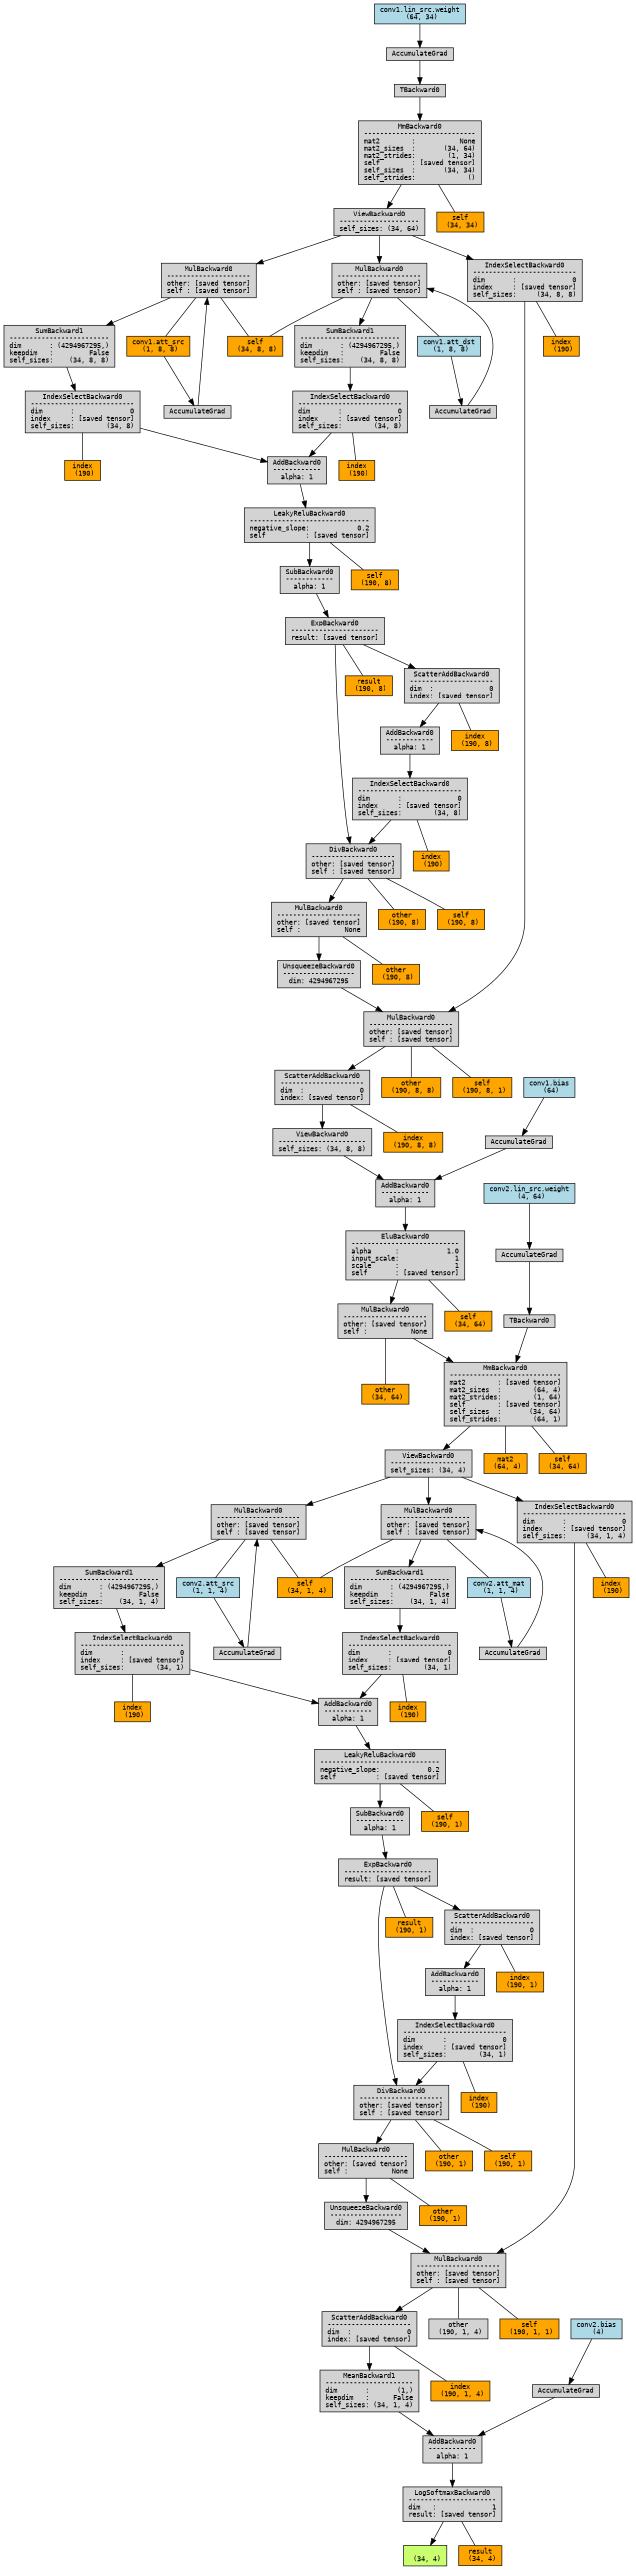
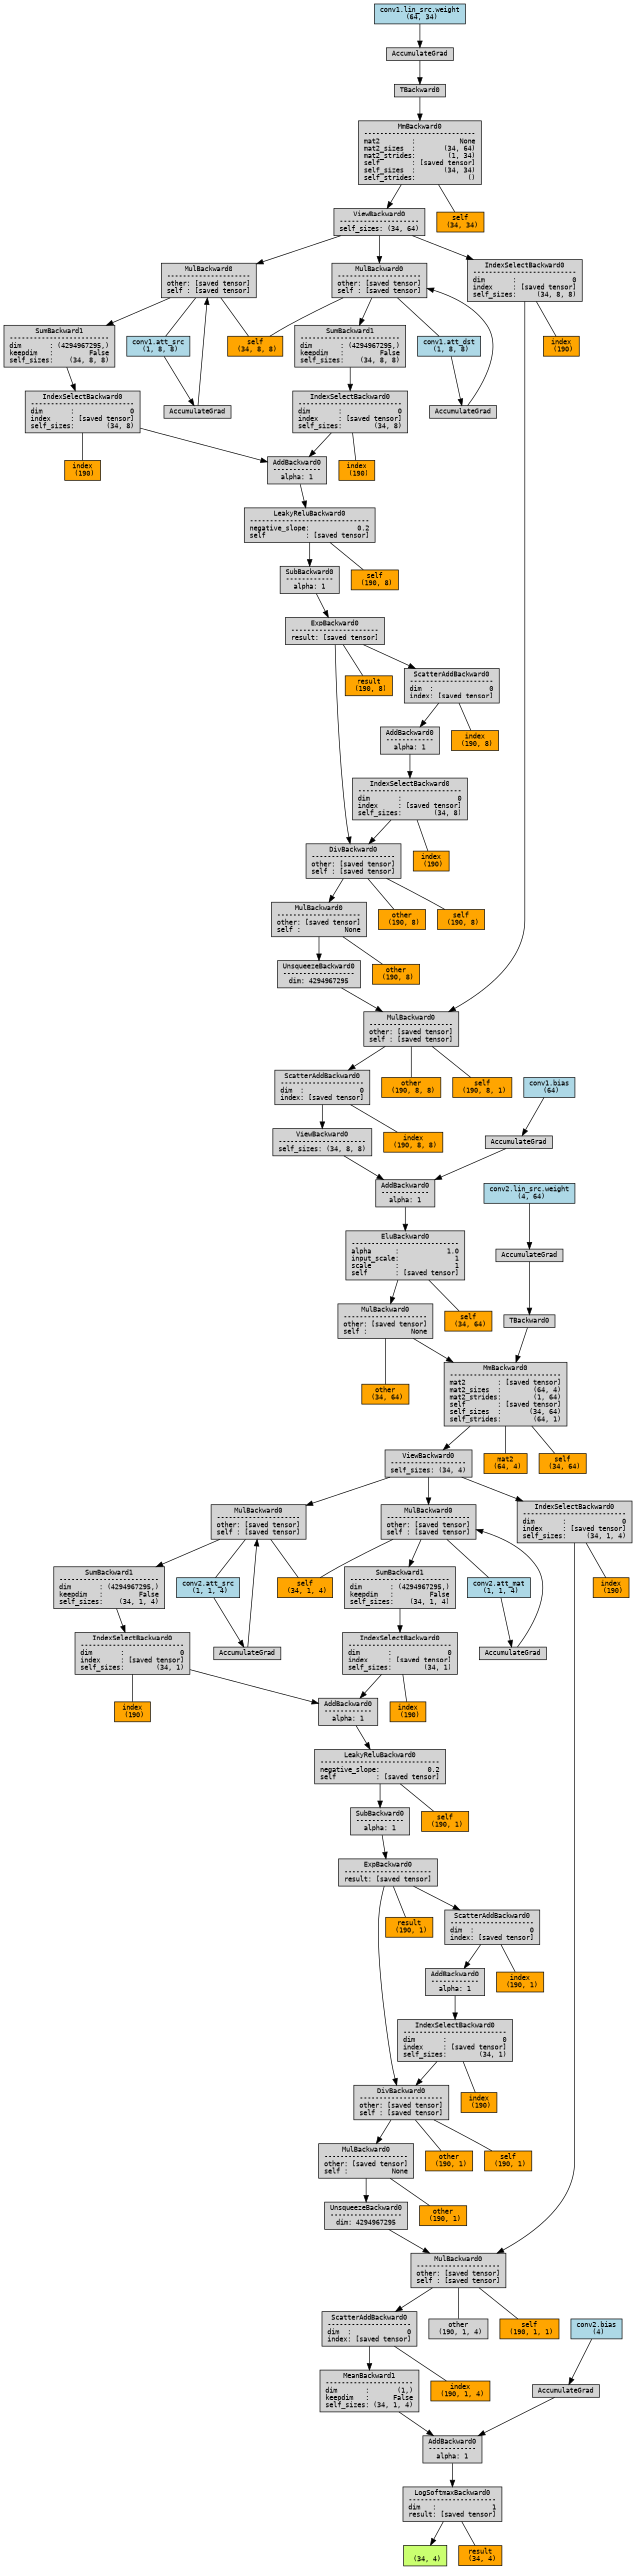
node "conv1.att_src (1, 8, 8)": fillcolor orange -> lightblue
